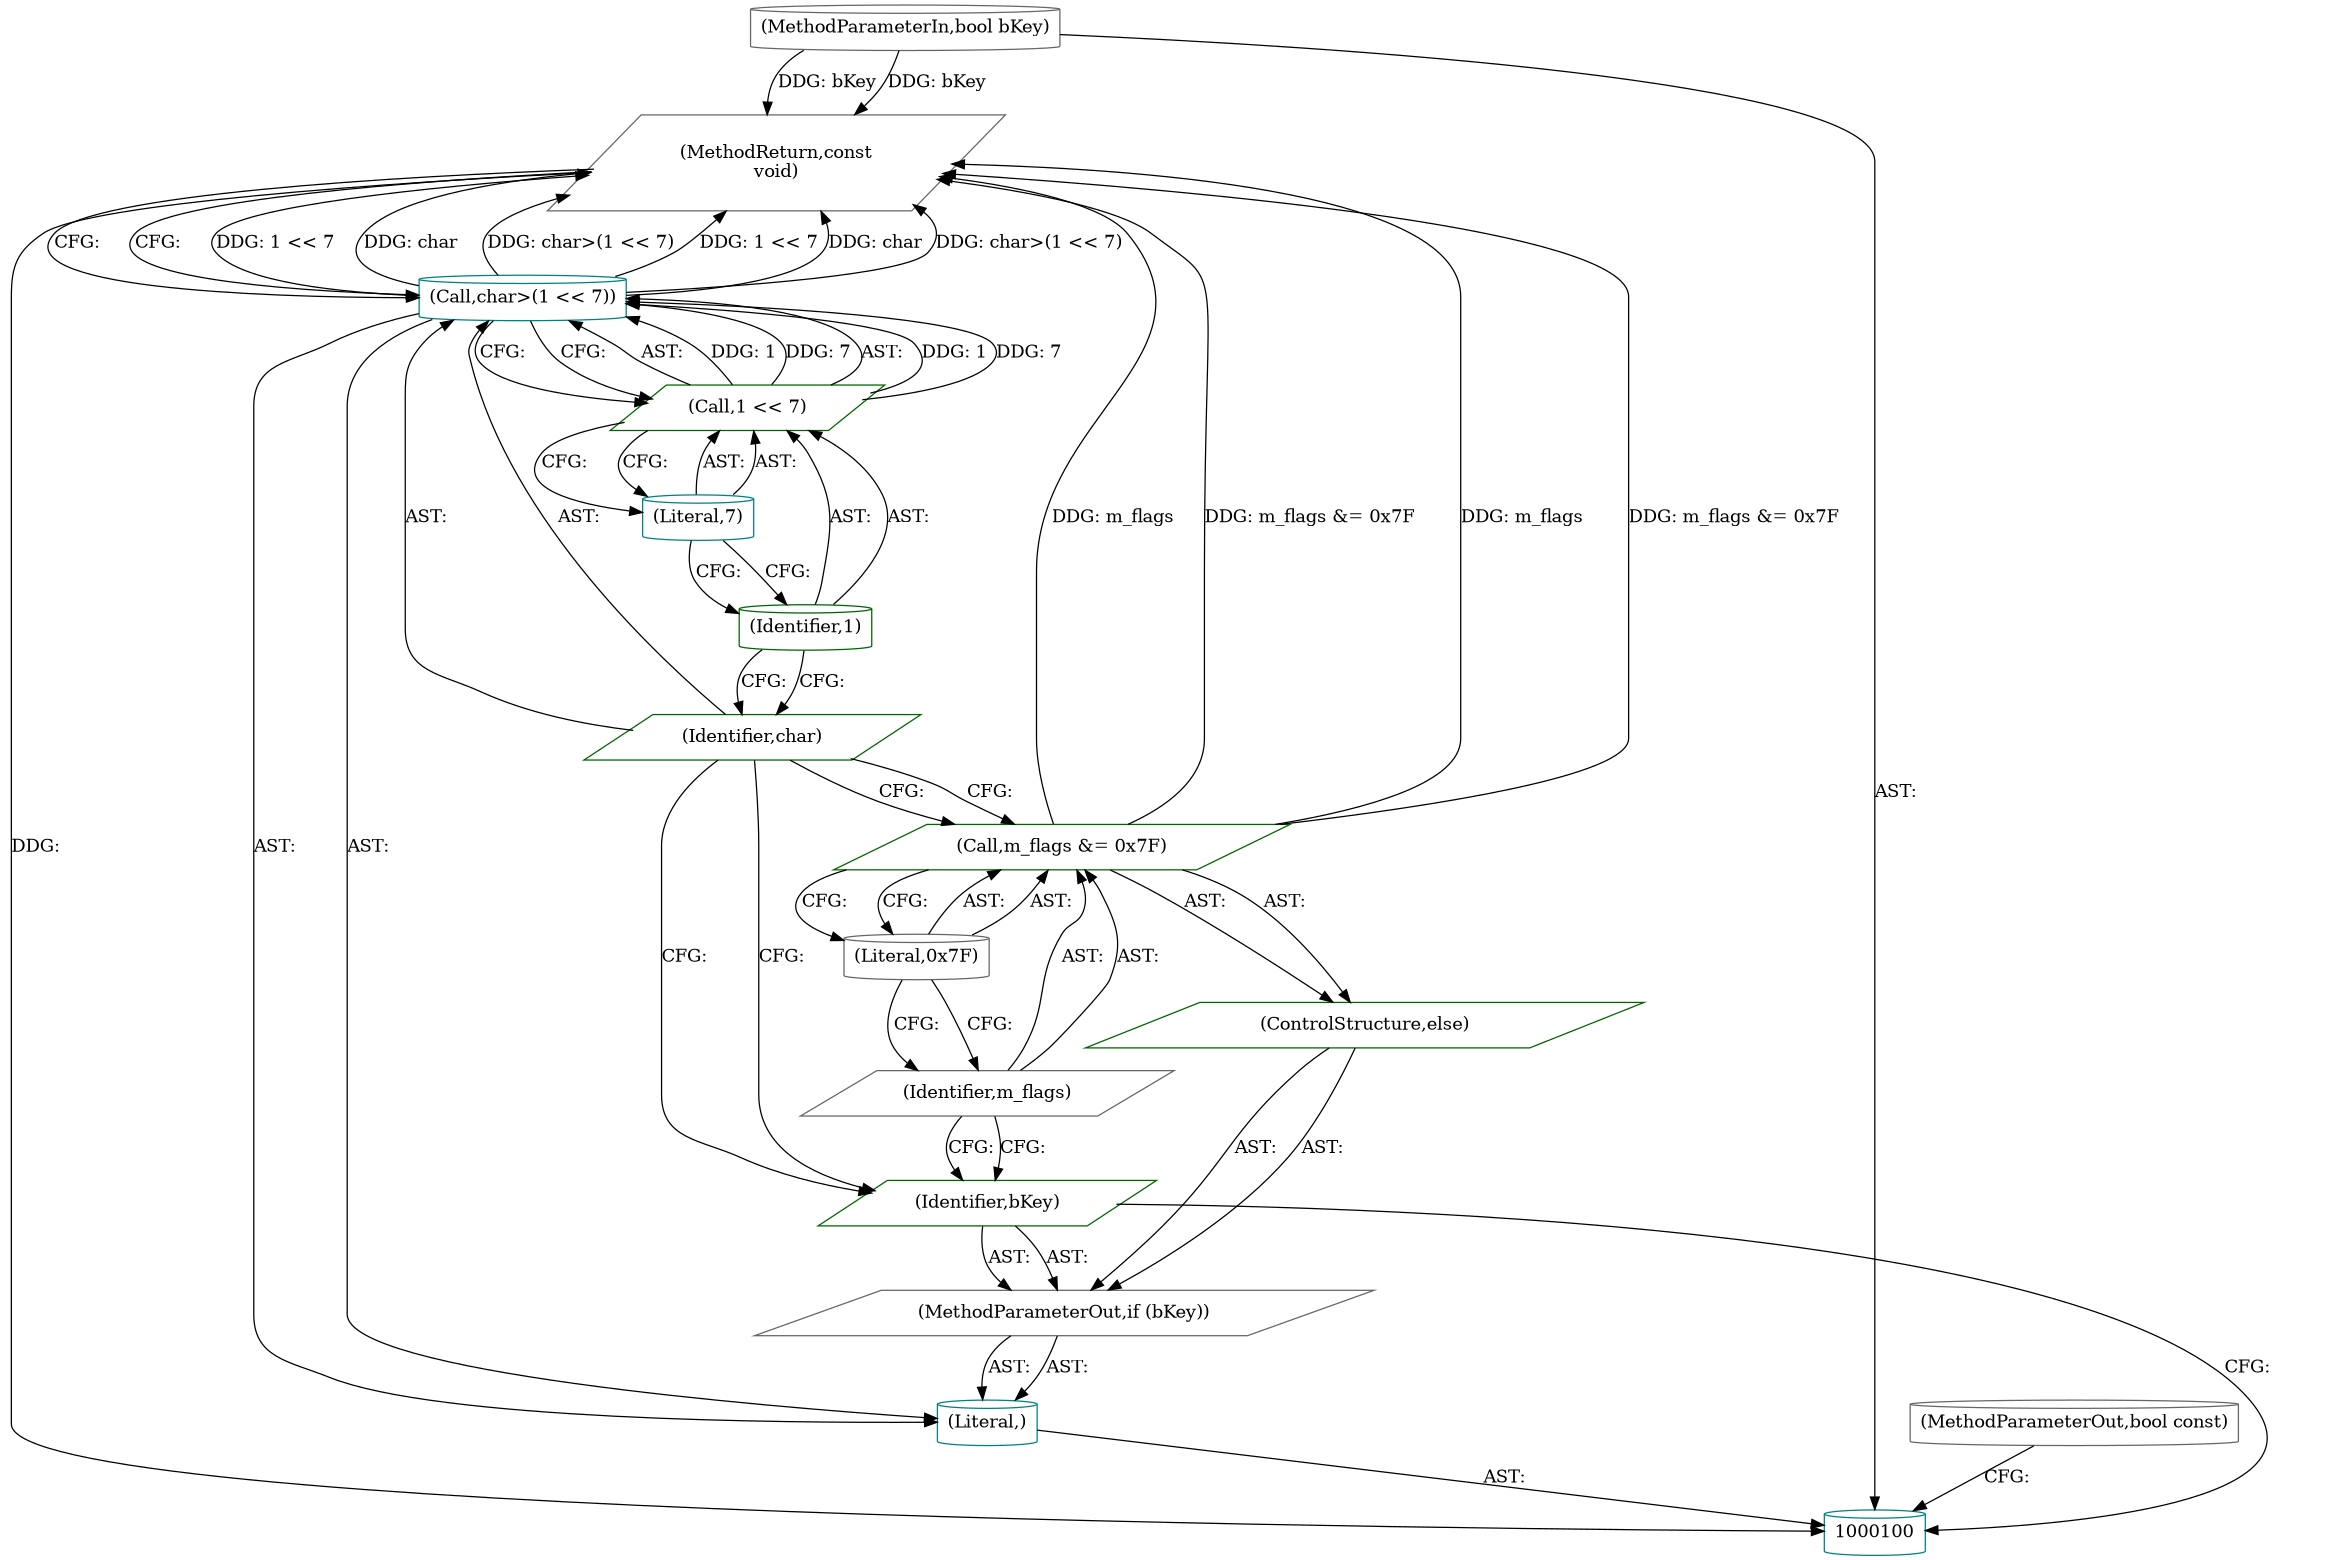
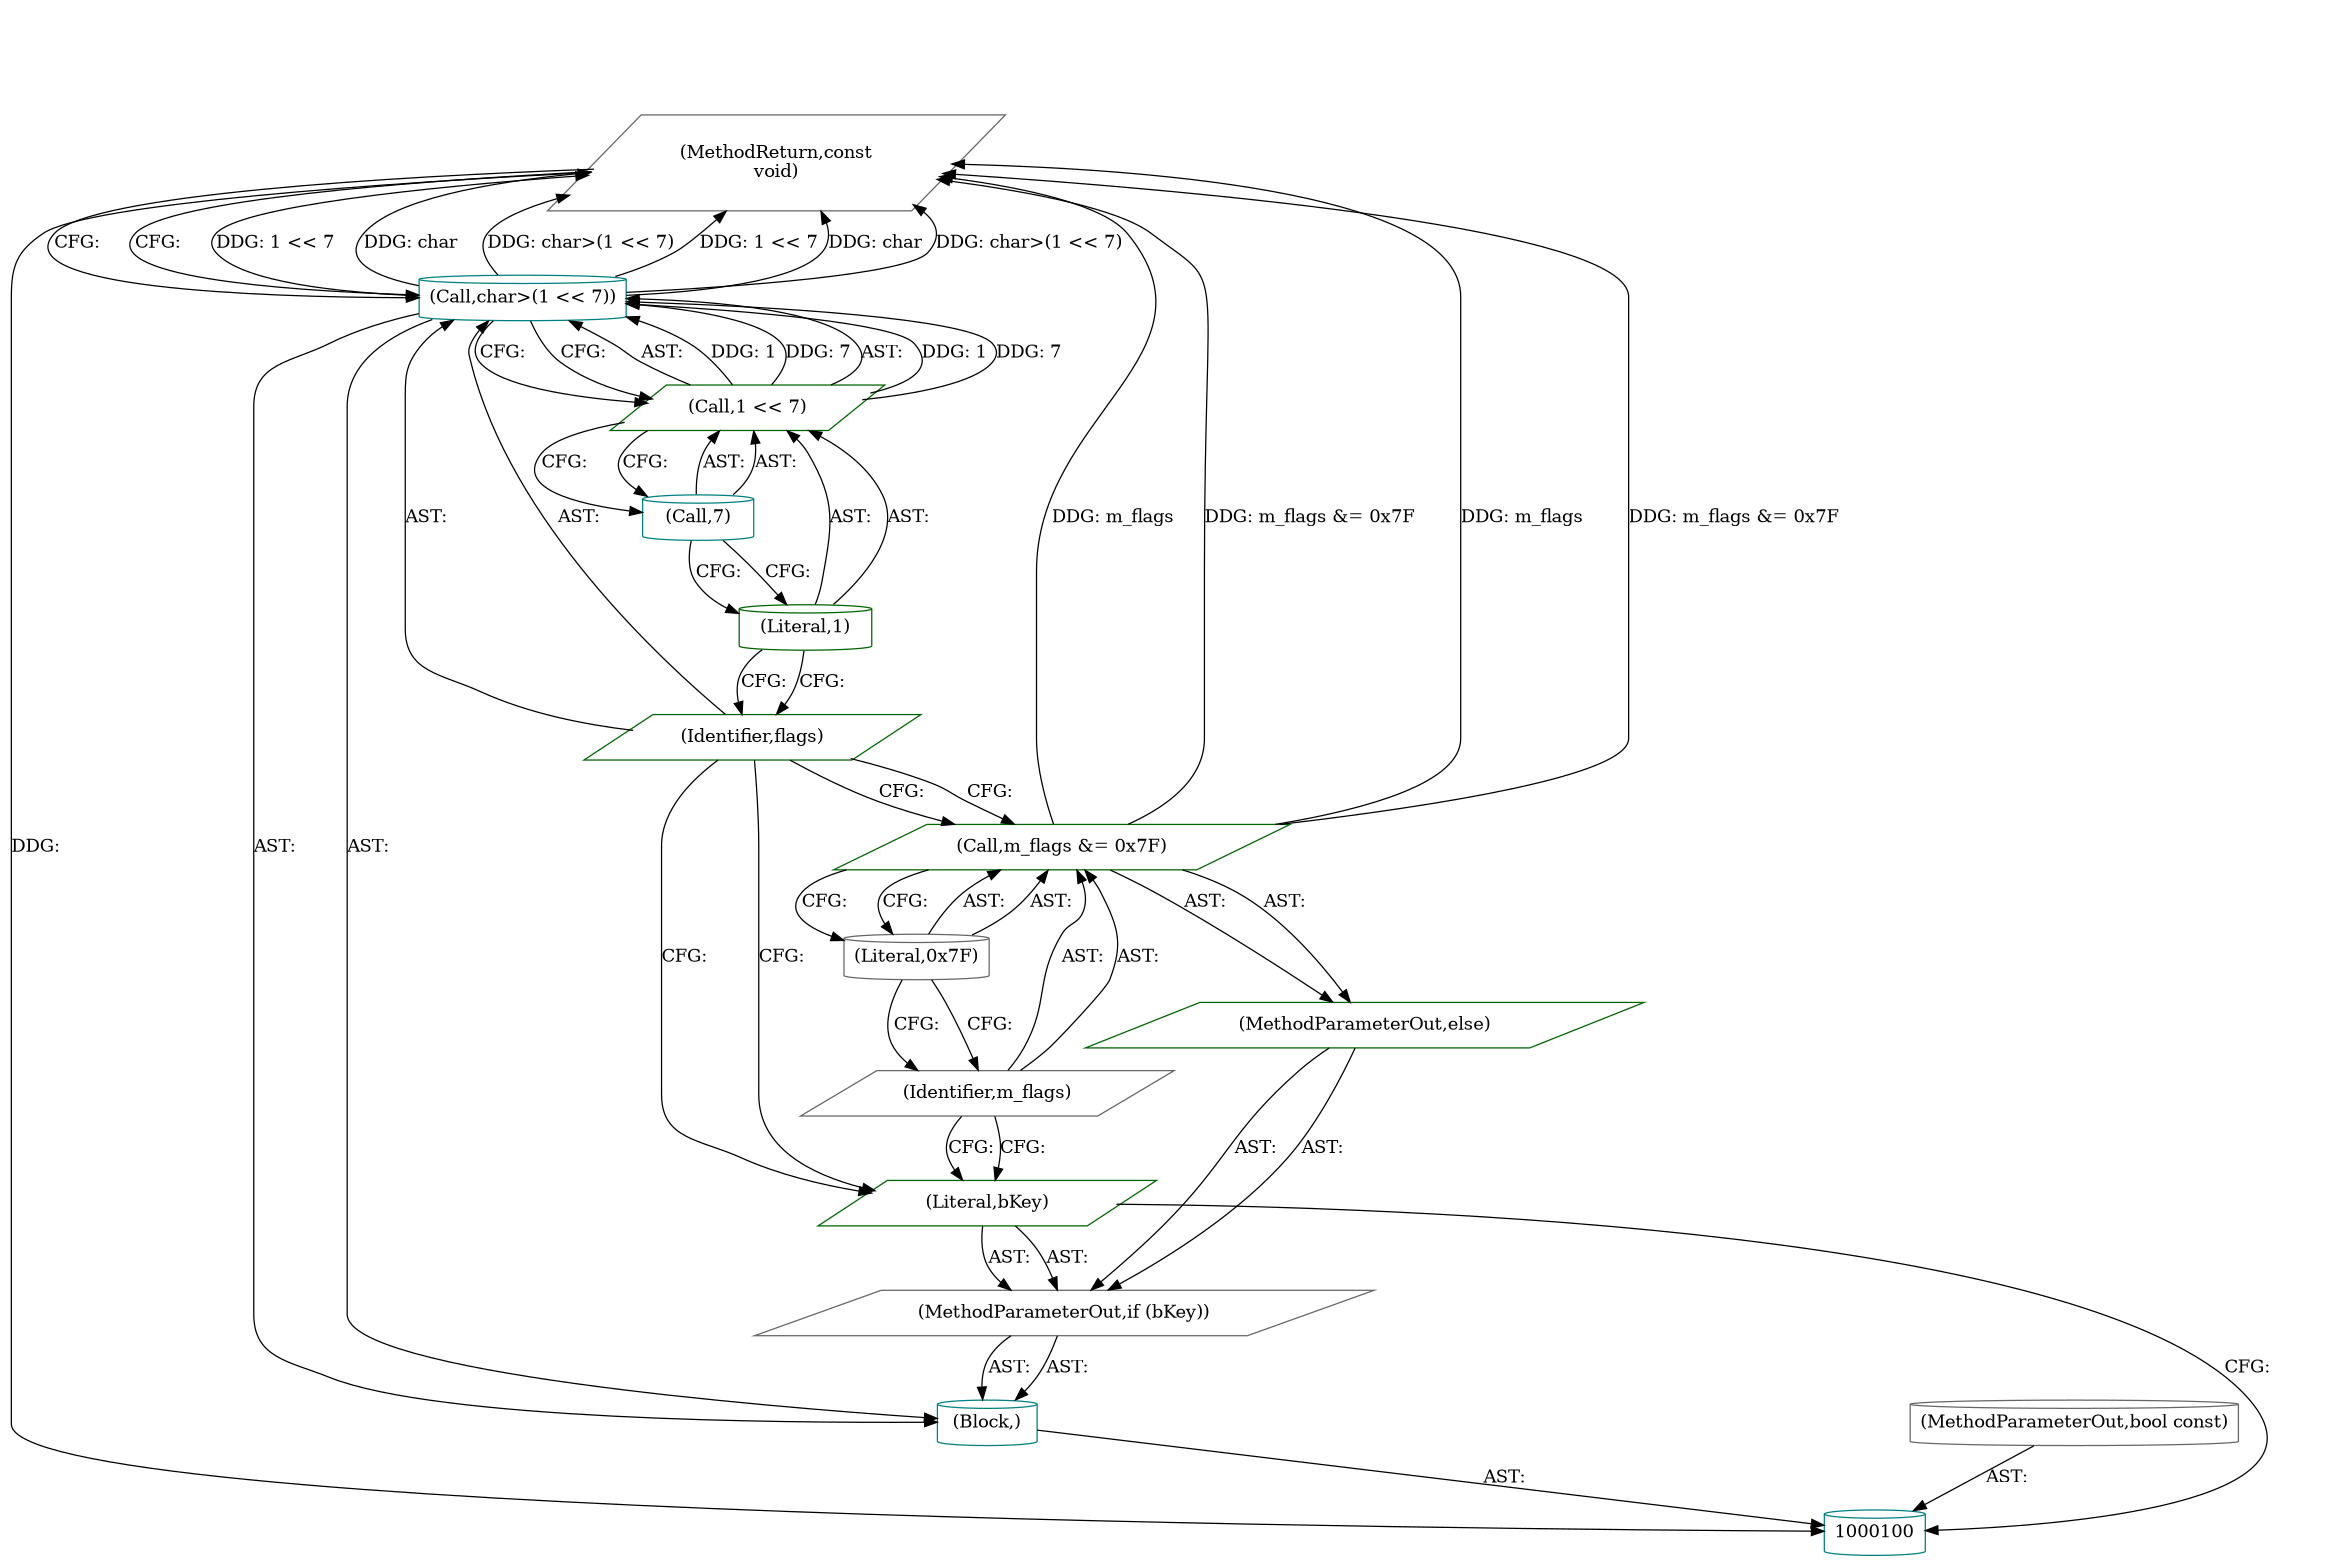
node "(MethodParameterIn,bool bKey)": removed
node "(Literal,7)": label "(Literal,7)" -> "(Call,7)"
node "(Identifier,1)": label "(Identifier,1)" -> "(Literal,1)"
node "(Identifier,char)": label "(Identifier,char)" -> "(Identifier,flags)"
node "(ControlStructure,else)": label "(ControlStructure,else)" -> "(MethodParameterOut,else)"
node "(Identifier,bKey)": label "(Identifier,bKey)" -> "(Literal,bKey)"
node "(Literal,)": label "(Literal,)" -> "(Block,)"
edge "(MethodParameterOut,bool const)" -> "1000100": label "CFG: " -> "AST: "
